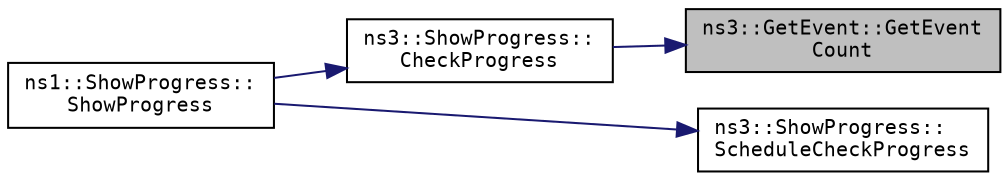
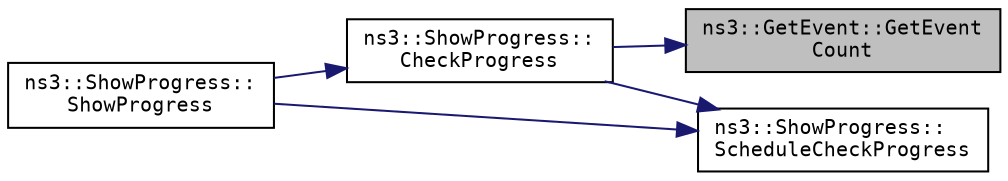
edge "ns3::ShowProgress:: CheckProgress" -> "ns3::ShowProgress:: ScheduleCheckProgress": added
node "ns1::ShowProgress:: ShowProgress": label "ns1::ShowProgress:: ShowProgress" -> "ns3::ShowProgress:: ShowProgress"
